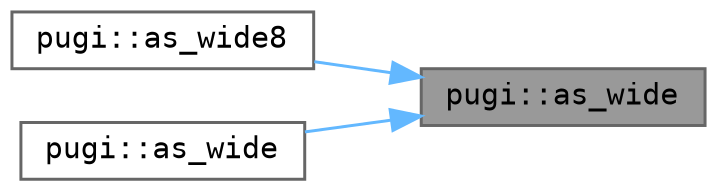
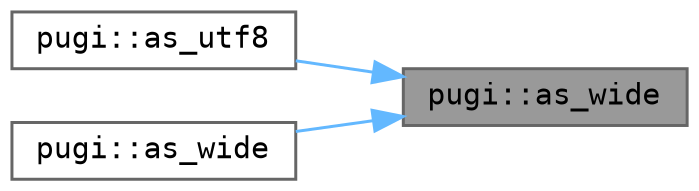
node "pugi::as_wide8": label "pugi::as_wide8" -> "pugi::as_utf8"
